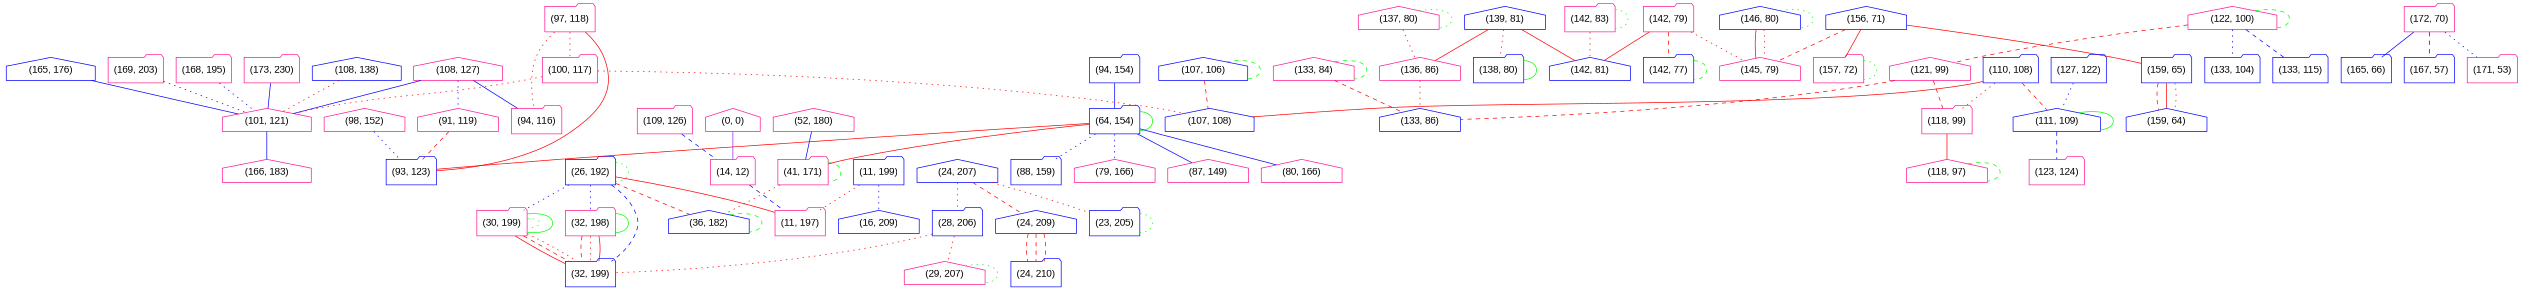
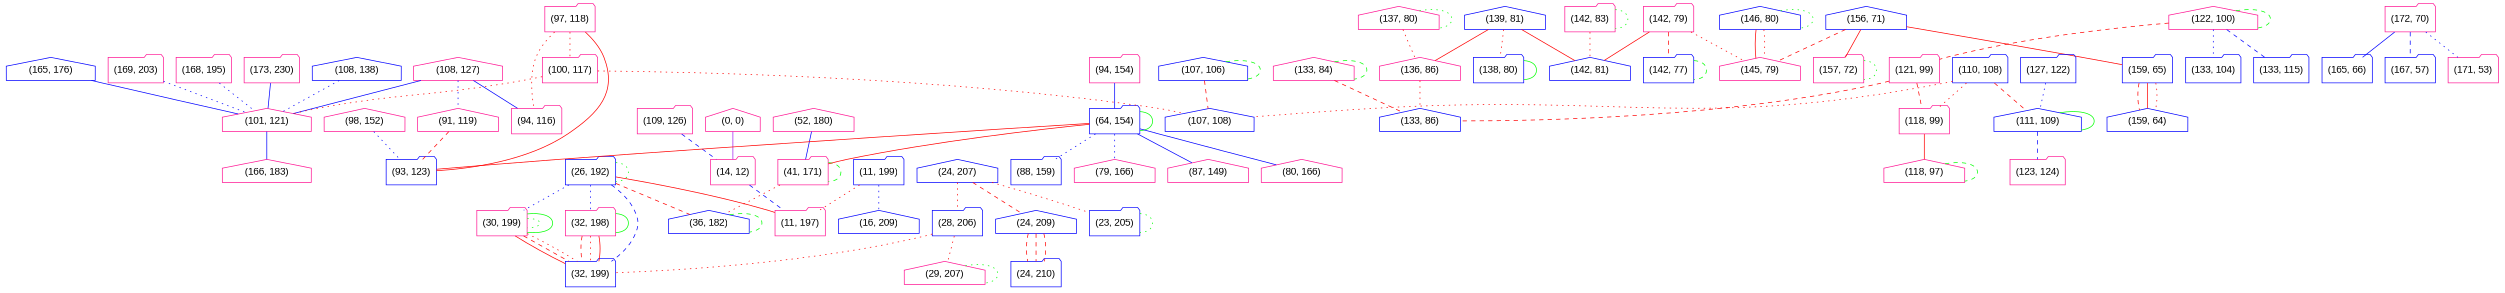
node "(94, 154)": color blue -> deeppink
node "(121, 99)": shape house -> folder
edge "(108, 138)" -- "(101, 121)": color red -> blue
edge "(110, 108)" -- "(107, 108)": style solid -> dotted
